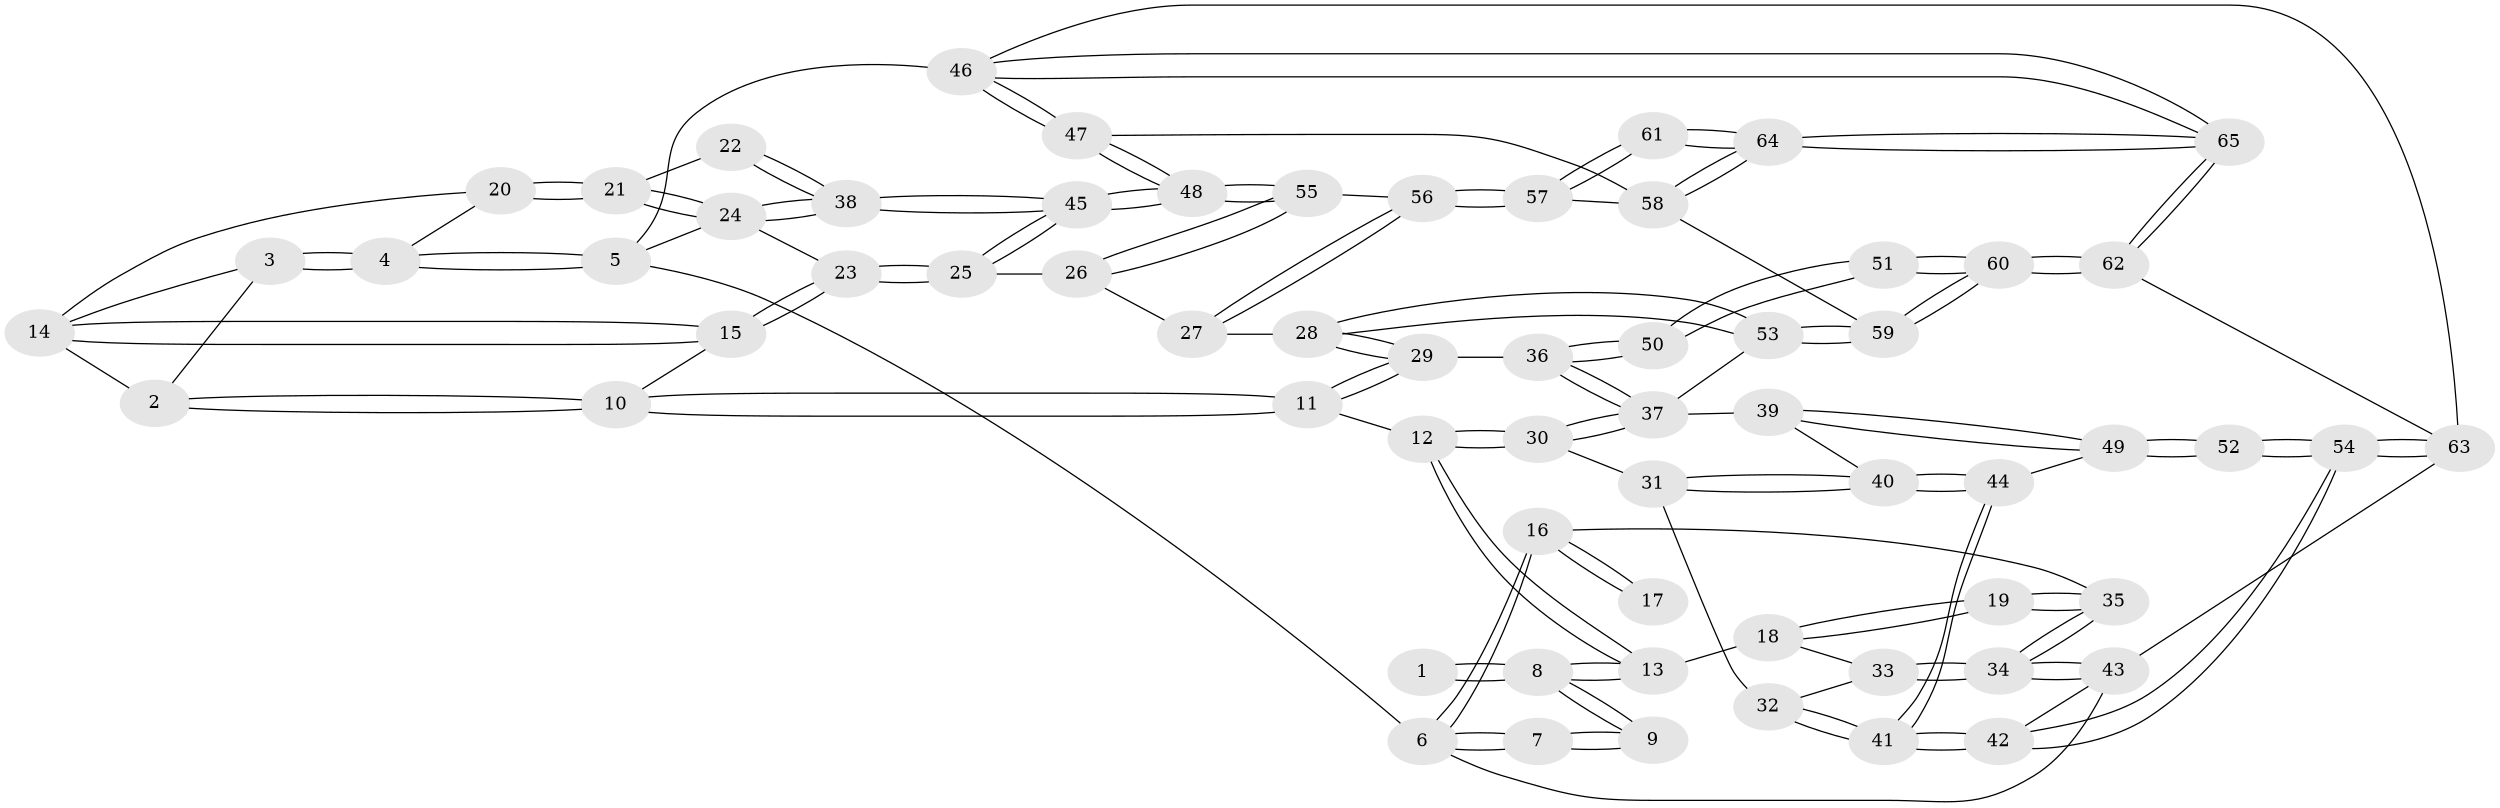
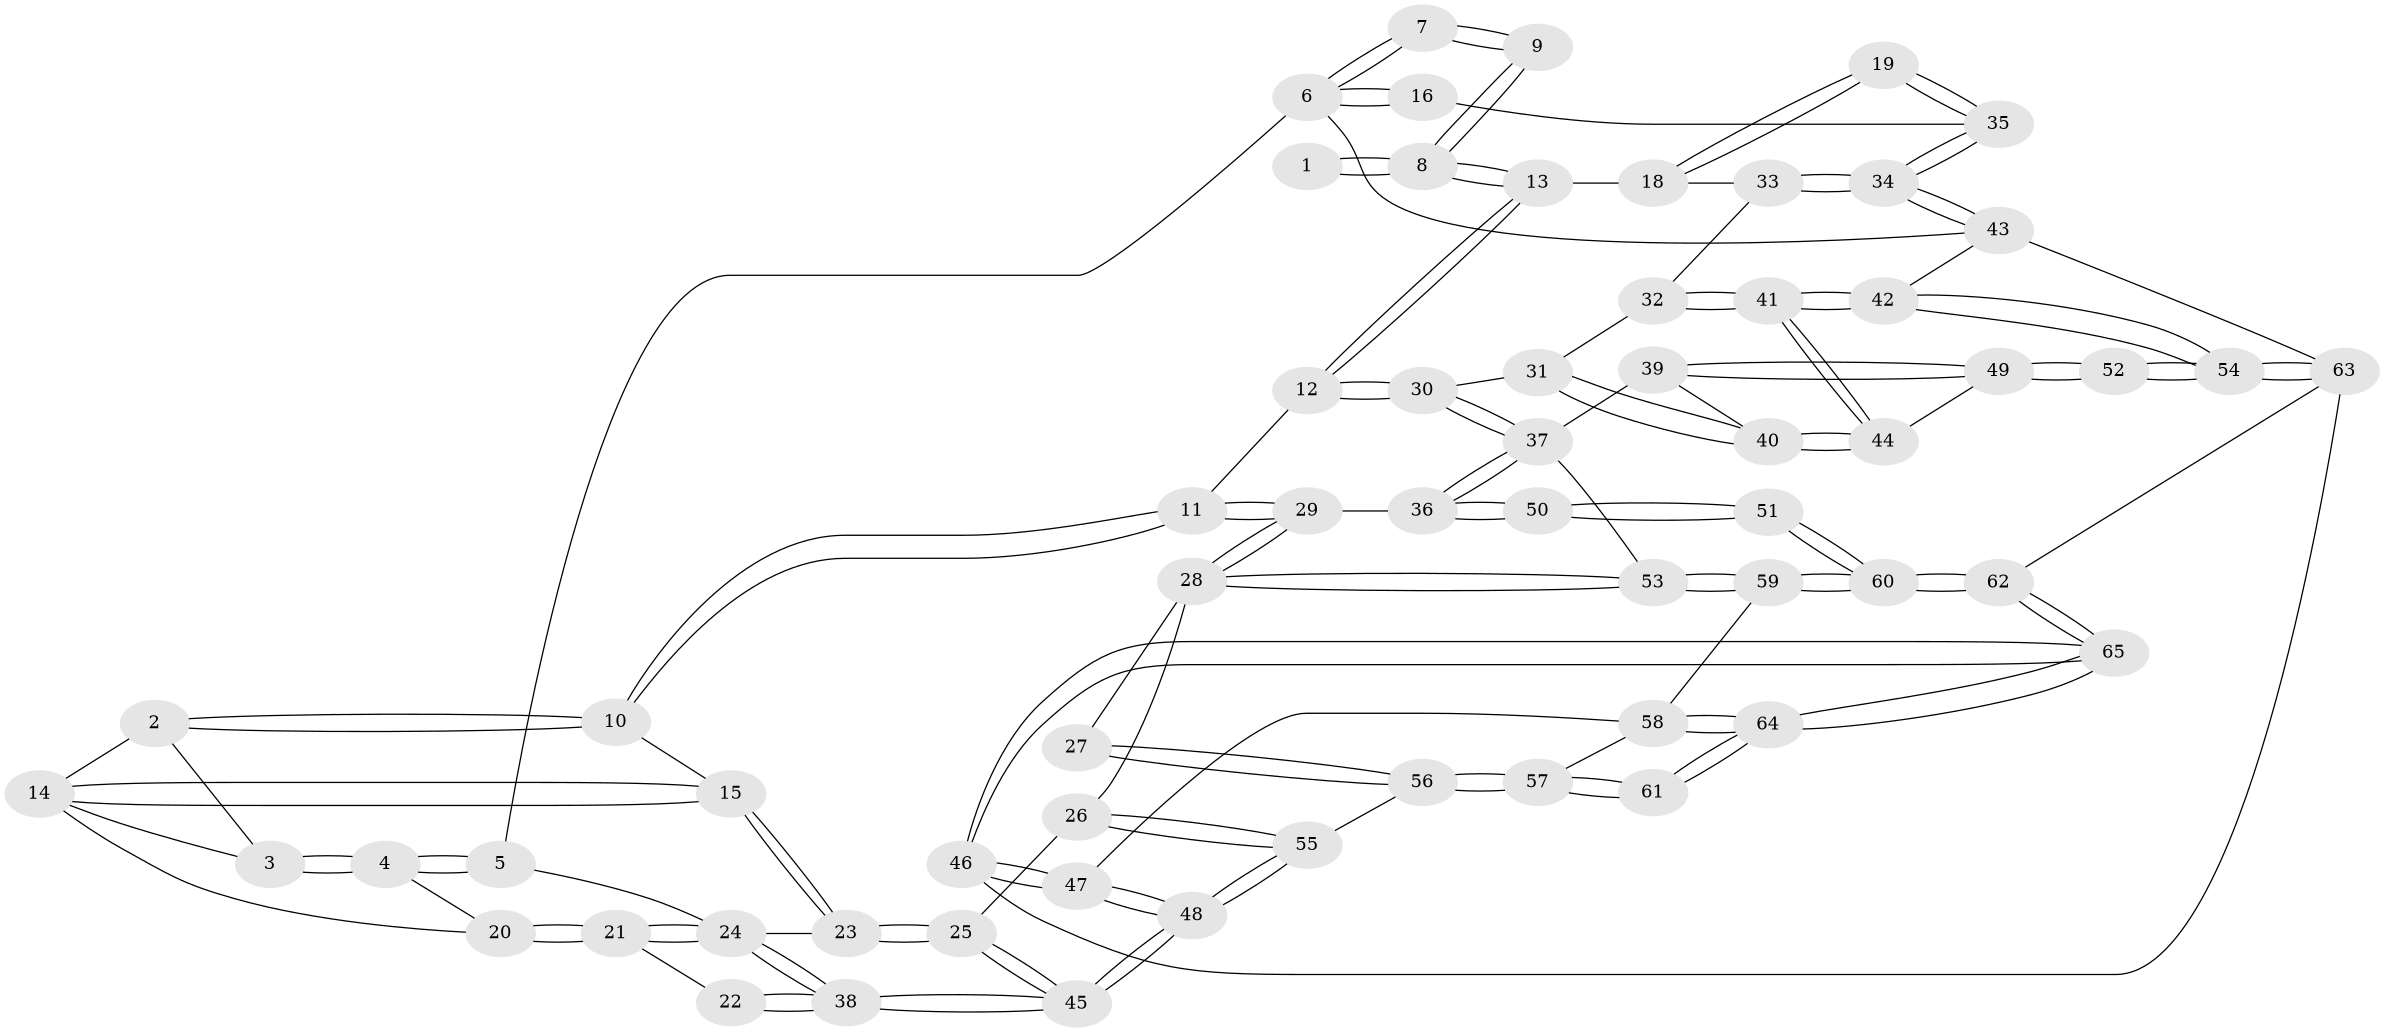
edge "46" -- "5": removed
edge "26" -- "27": now "26" -- "28"
node "17": removed
